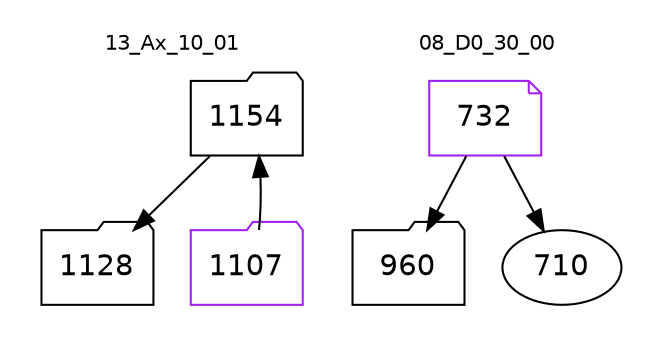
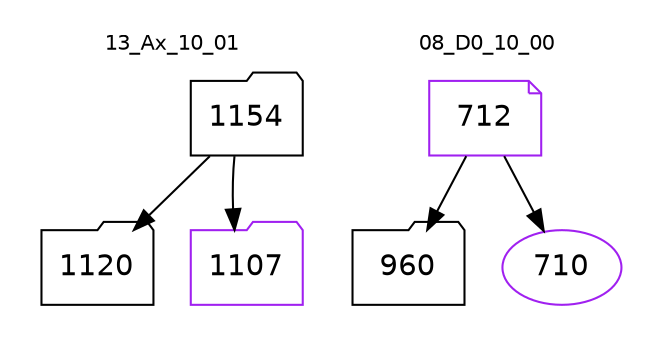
cluster "08_D0_30_00": label "08_D0_30_00" -> "08_D0_10_00"
node "732": label "732" -> "712"
edge "1107" -> "1154": reversed
node "1128": label "1128" -> "1120"
node "710": color black -> purple
